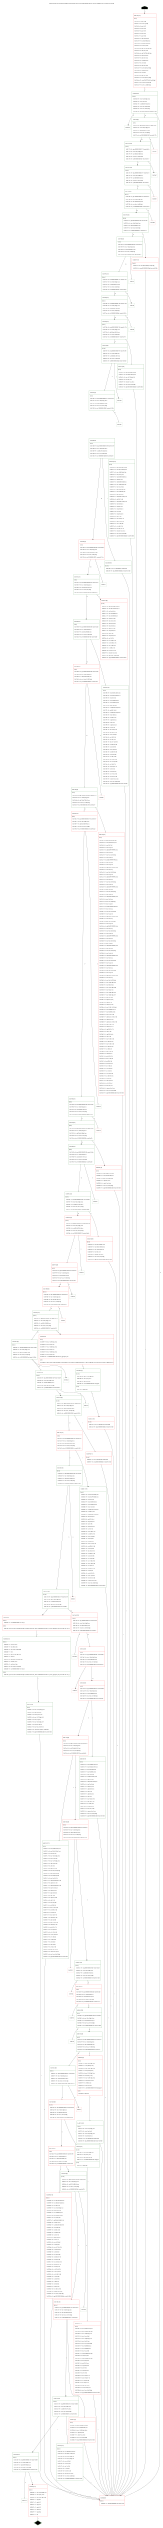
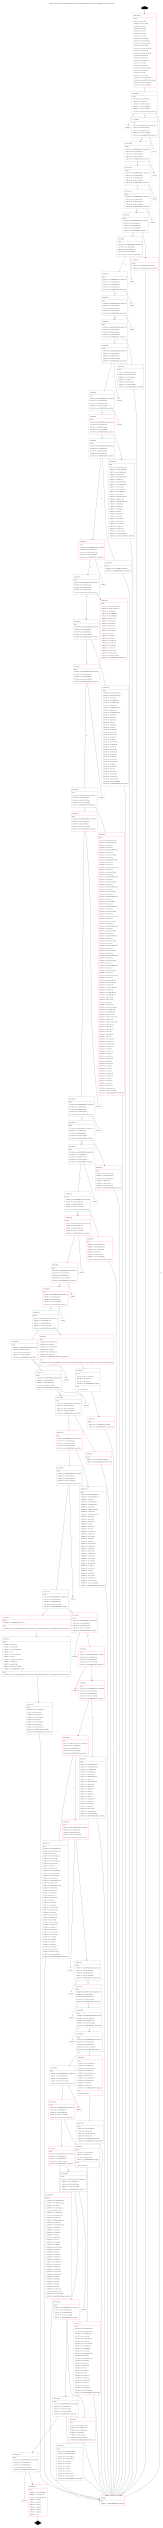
node "0x401828 [28]": added
